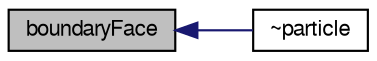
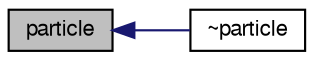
node "boundaryFace": label "boundaryFace" -> "particle"
